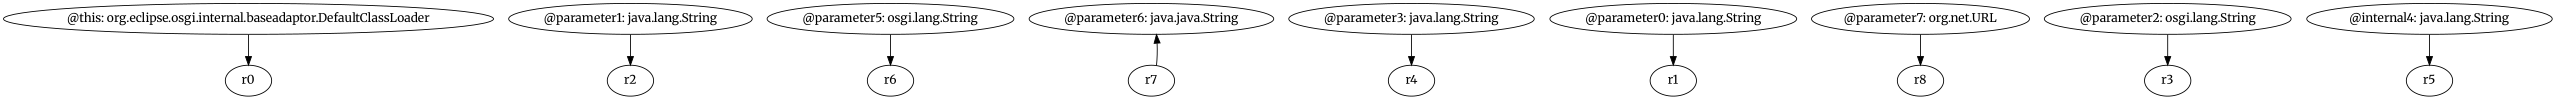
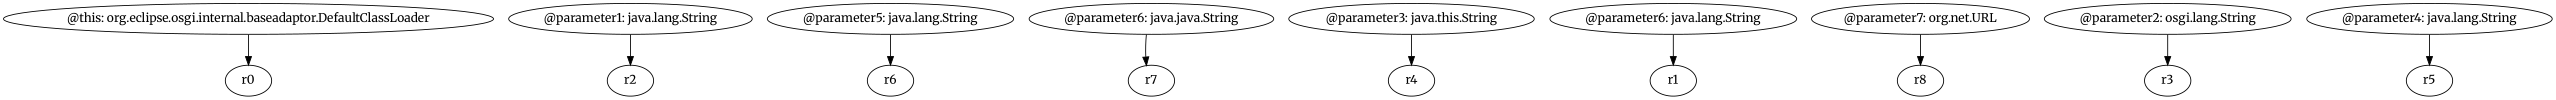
node "@parameter5: osgi.lang.String": label "@parameter5: osgi.lang.String" -> "@parameter5: java.lang.String"
node "@parameter3: java.lang.String": label "@parameter3: java.lang.String" -> "@parameter3: java.this.String"
node "@parameter0: java.lang.String": label "@parameter0: java.lang.String" -> "@parameter6: java.lang.String"
node "@internal4: java.lang.String": label "@internal4: java.lang.String" -> "@parameter4: java.lang.String"
edge "r7" -> "@parameter6: java.java.String": reversed
